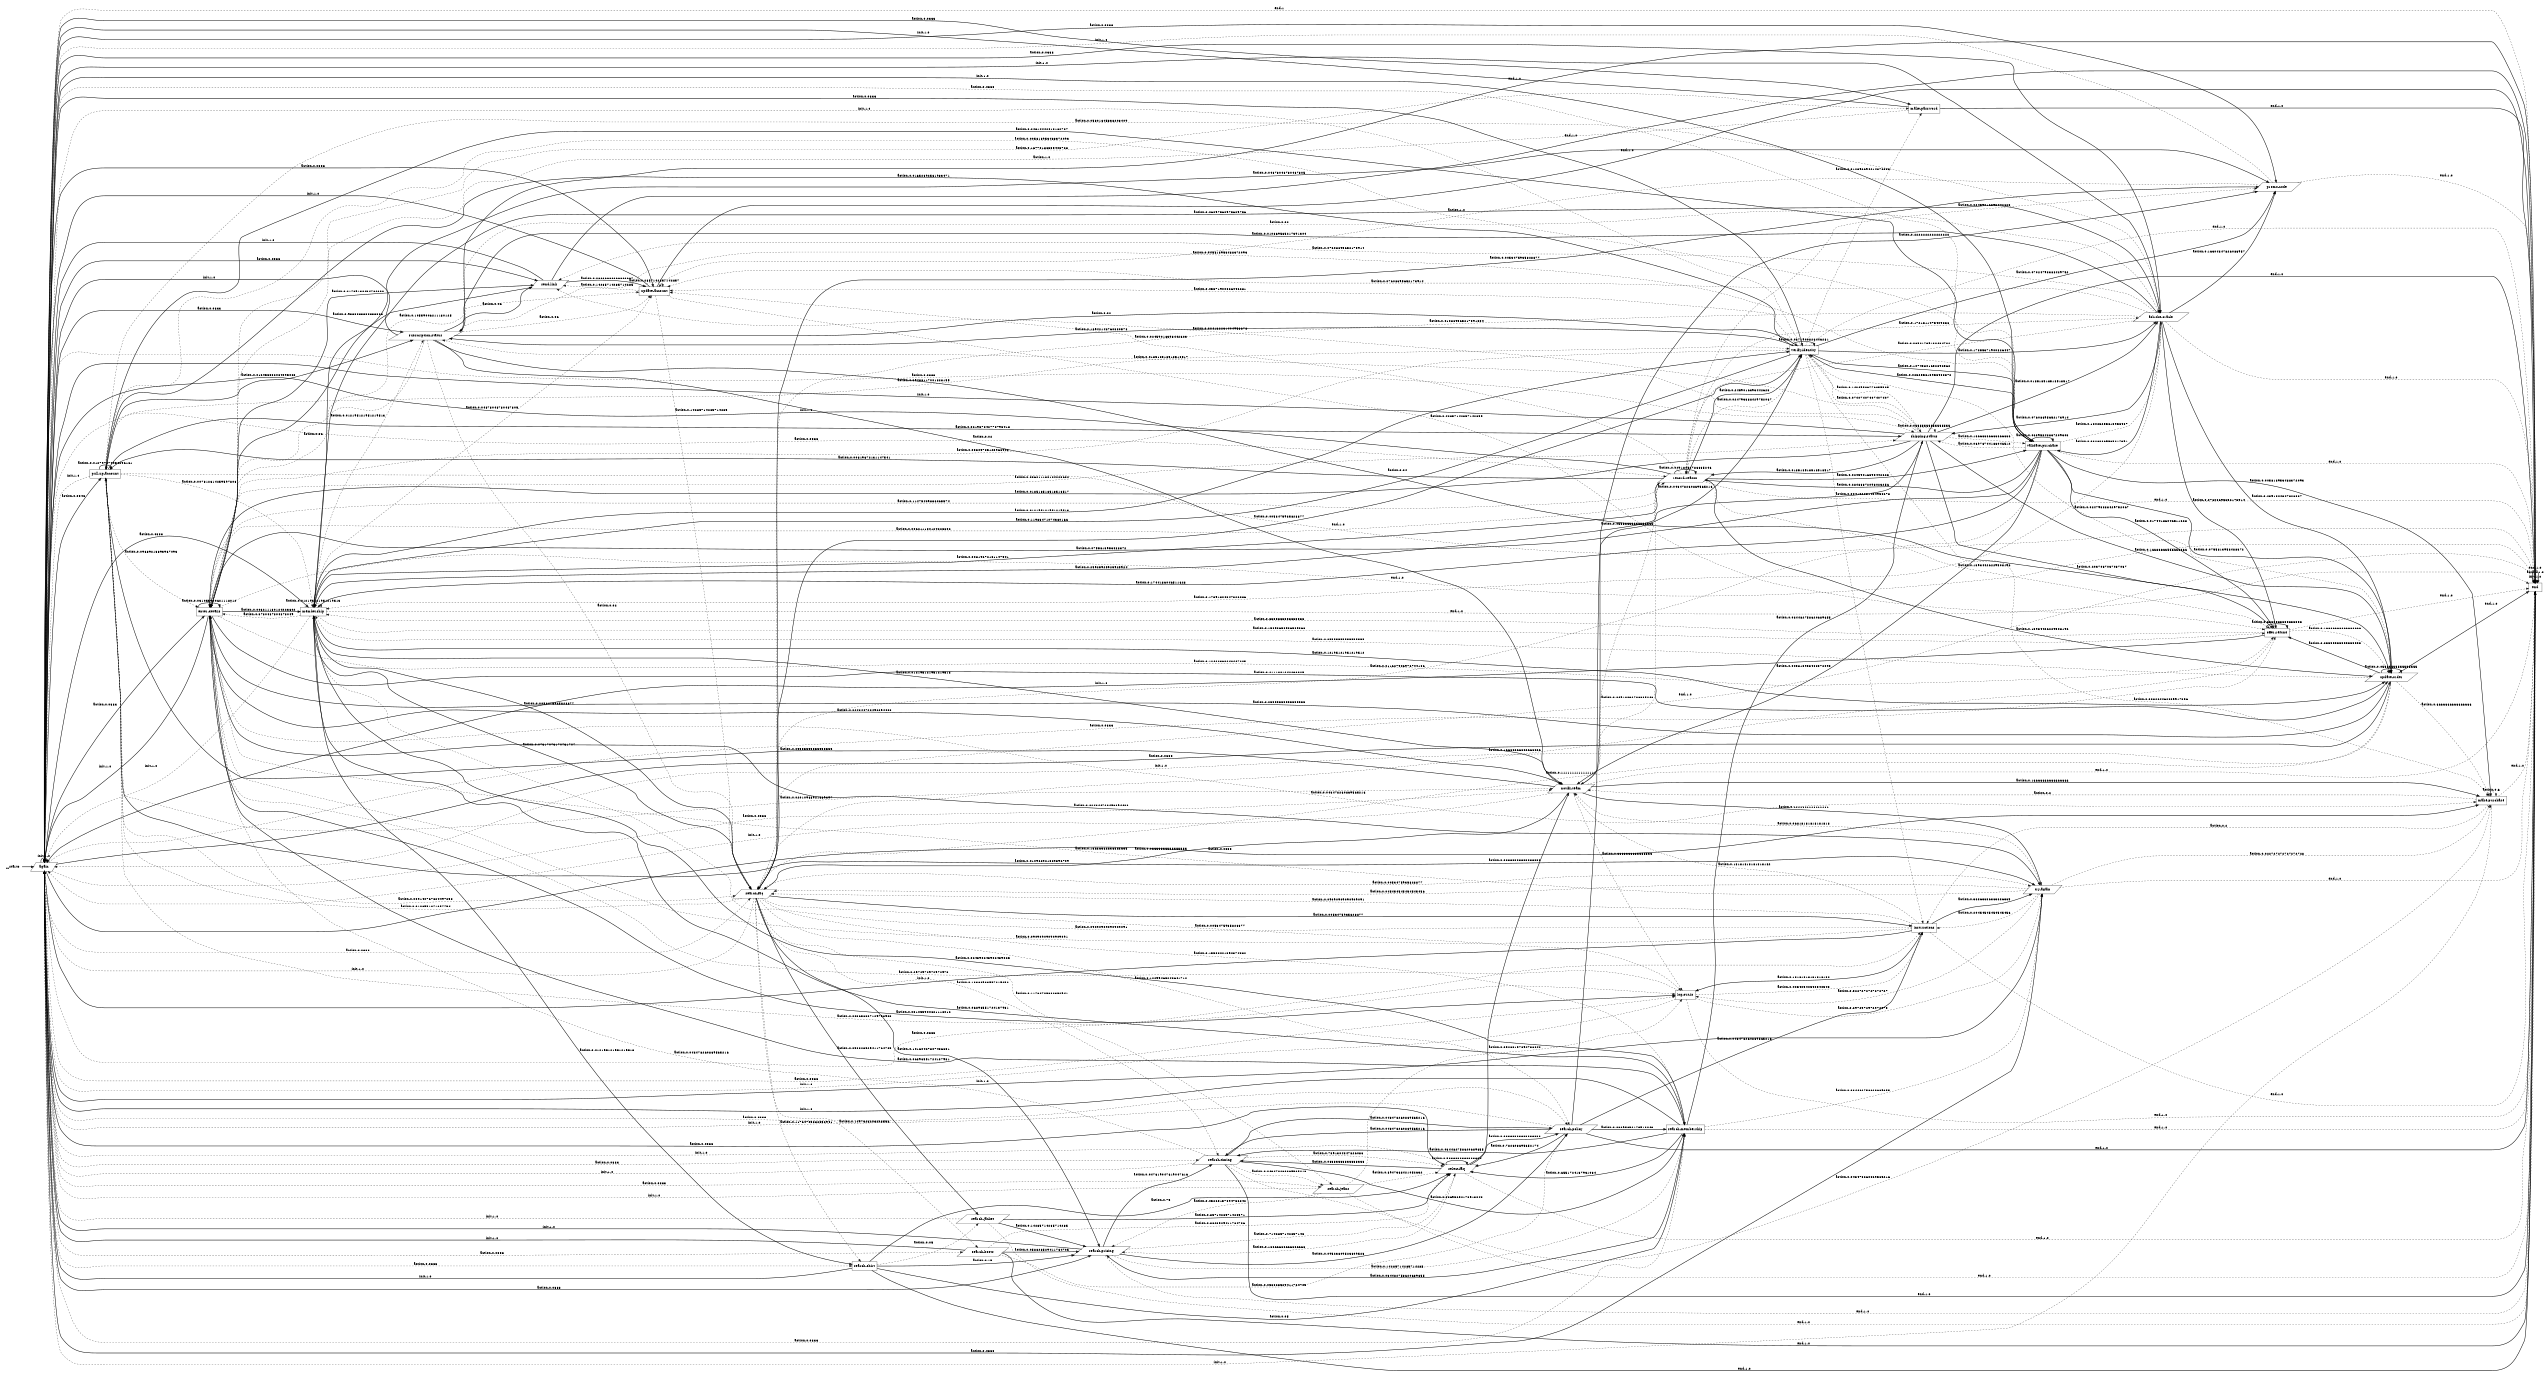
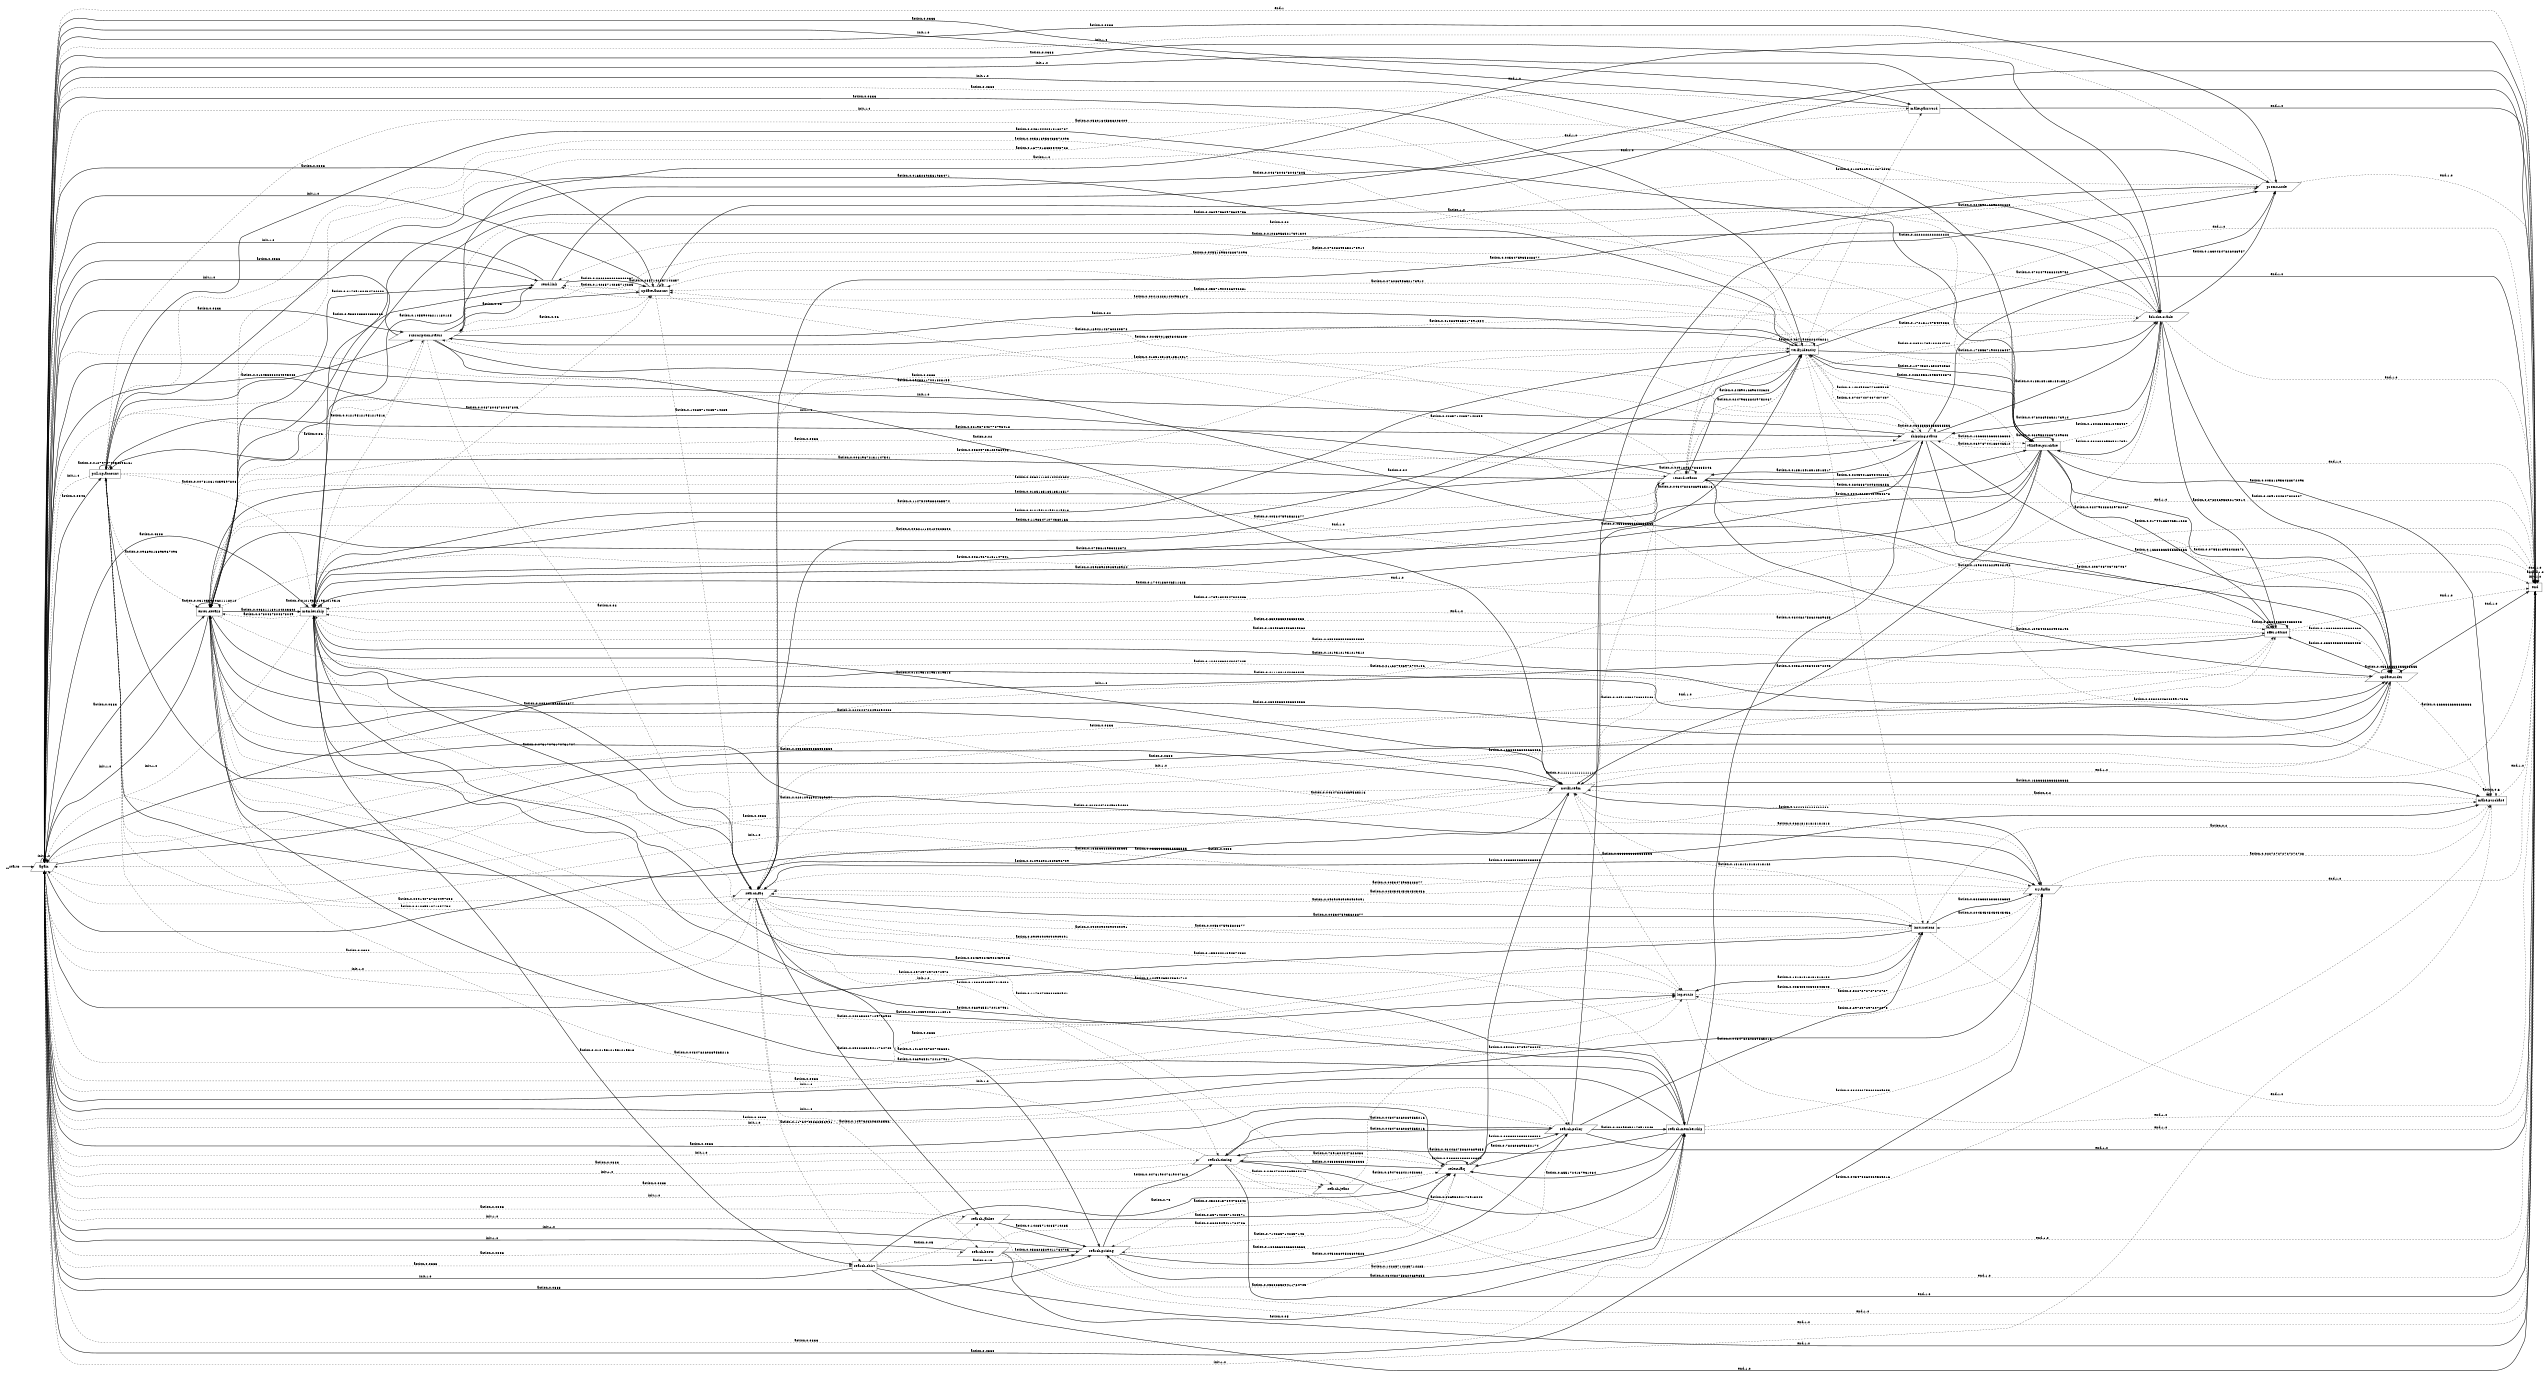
edge "shipping-status" -> "send-link": now "verify-identity" -> "send-link"
edge "enter-details" -> "update-account": style dashed -> bold
edge "again" -> "search-jacket": added, label "action:0.0333"
